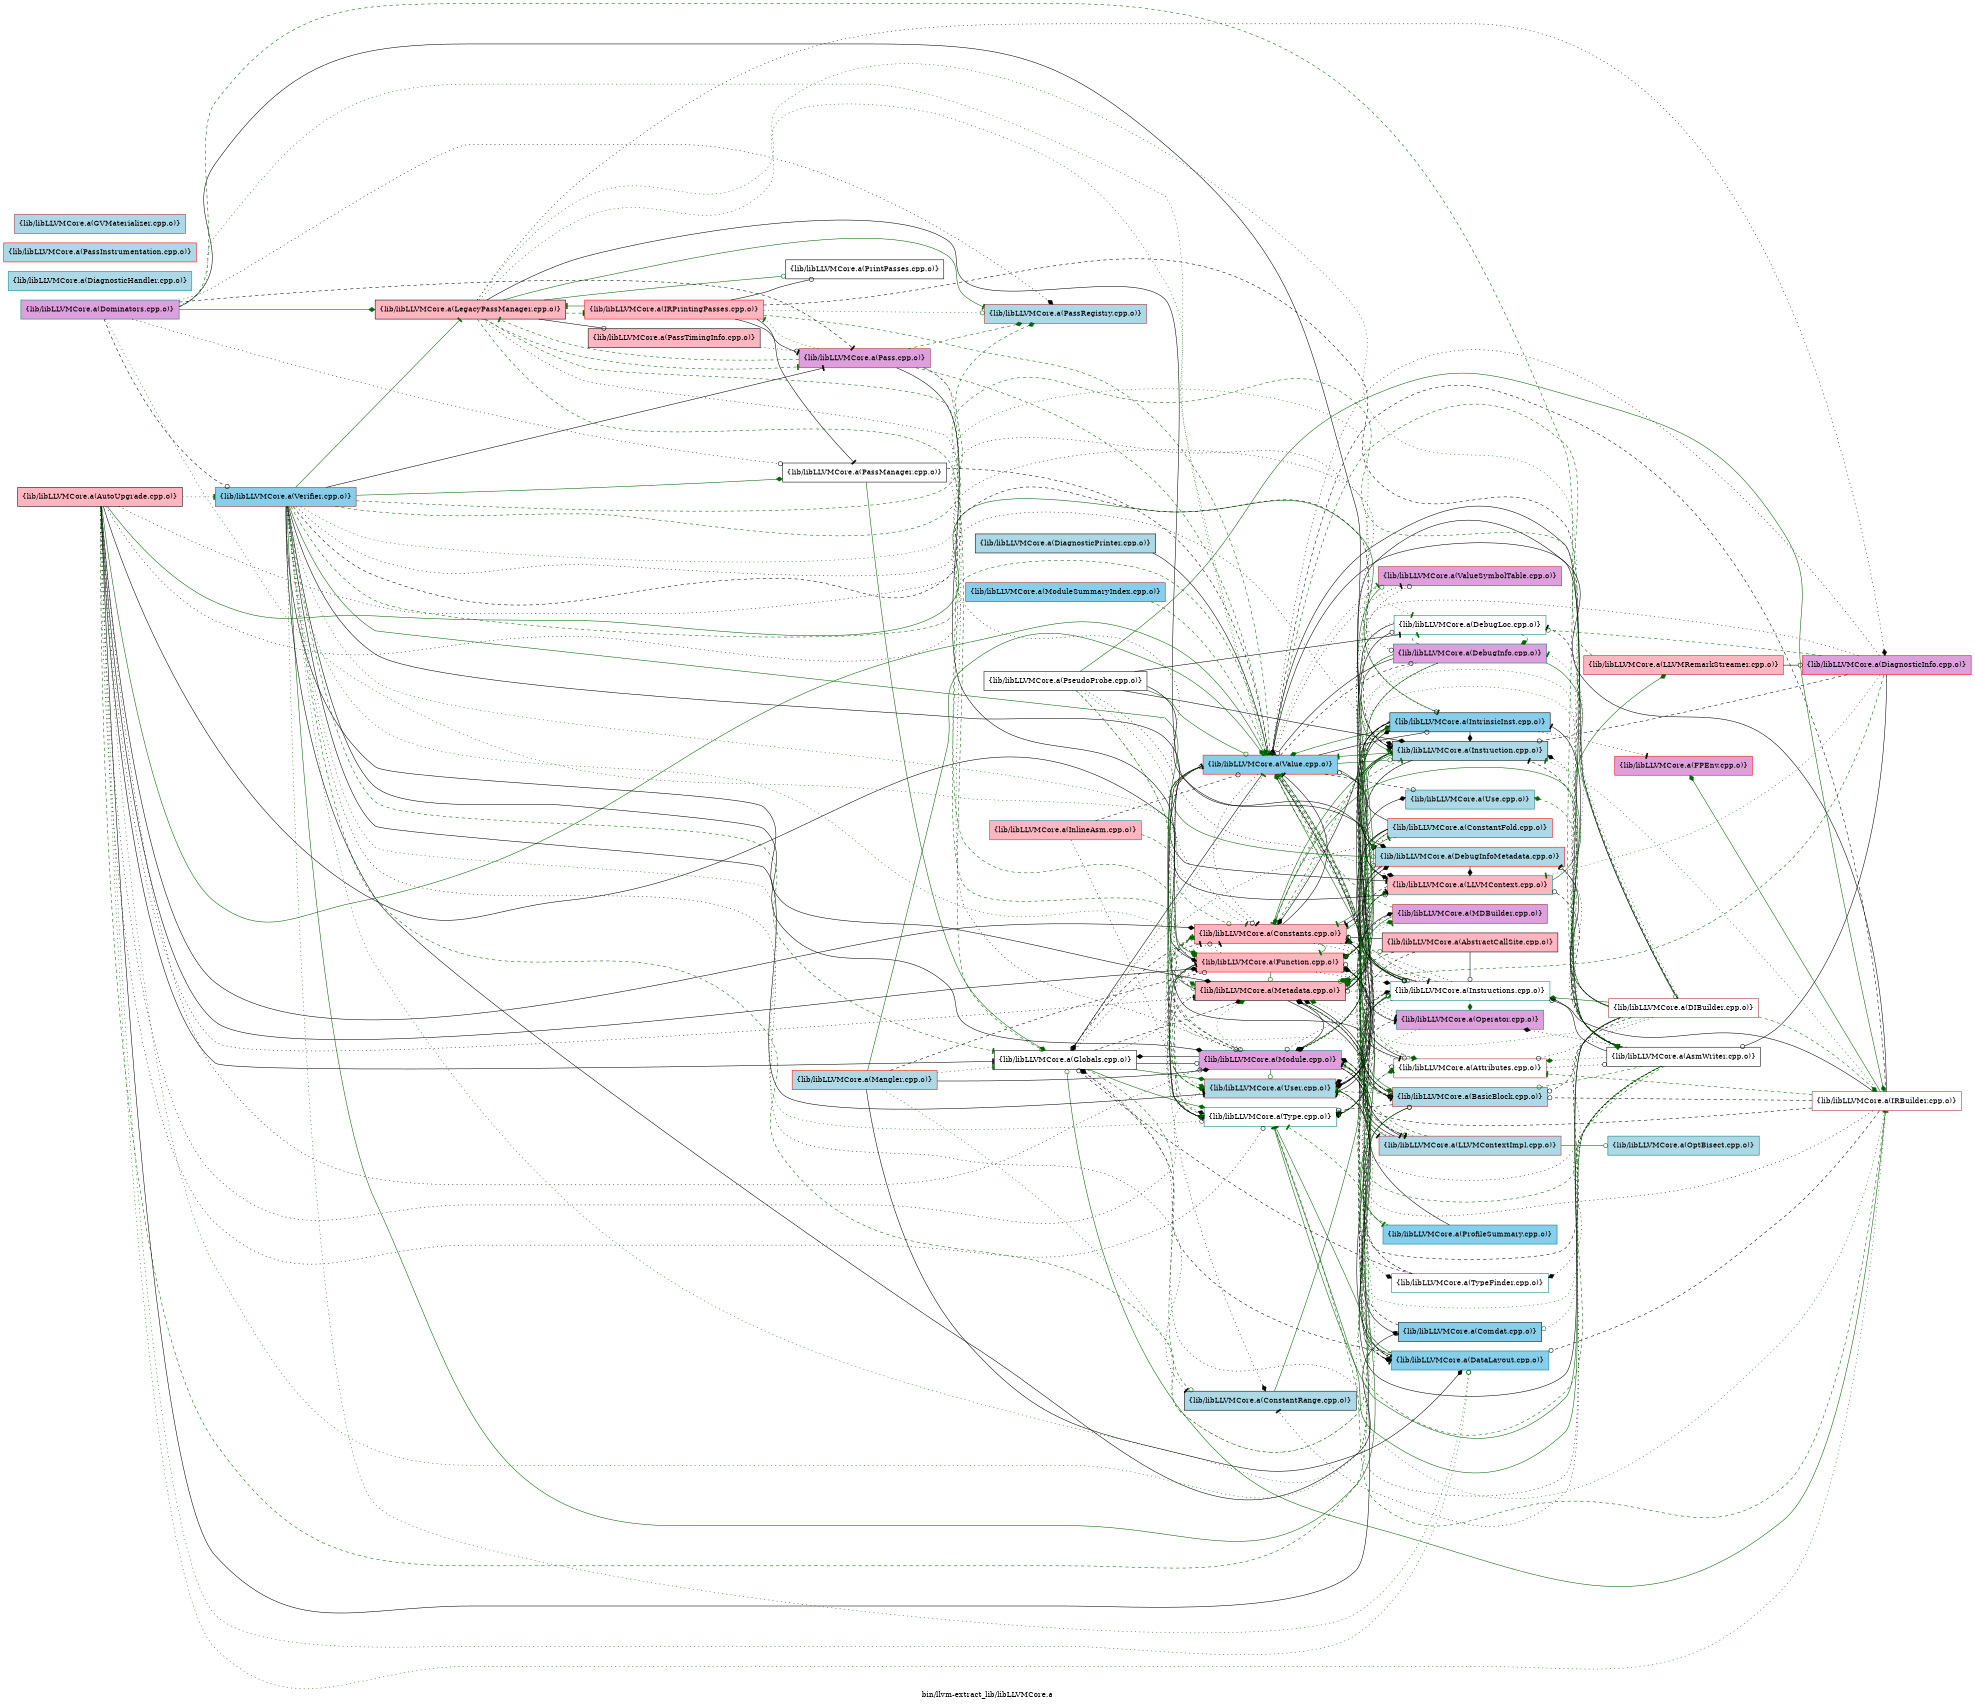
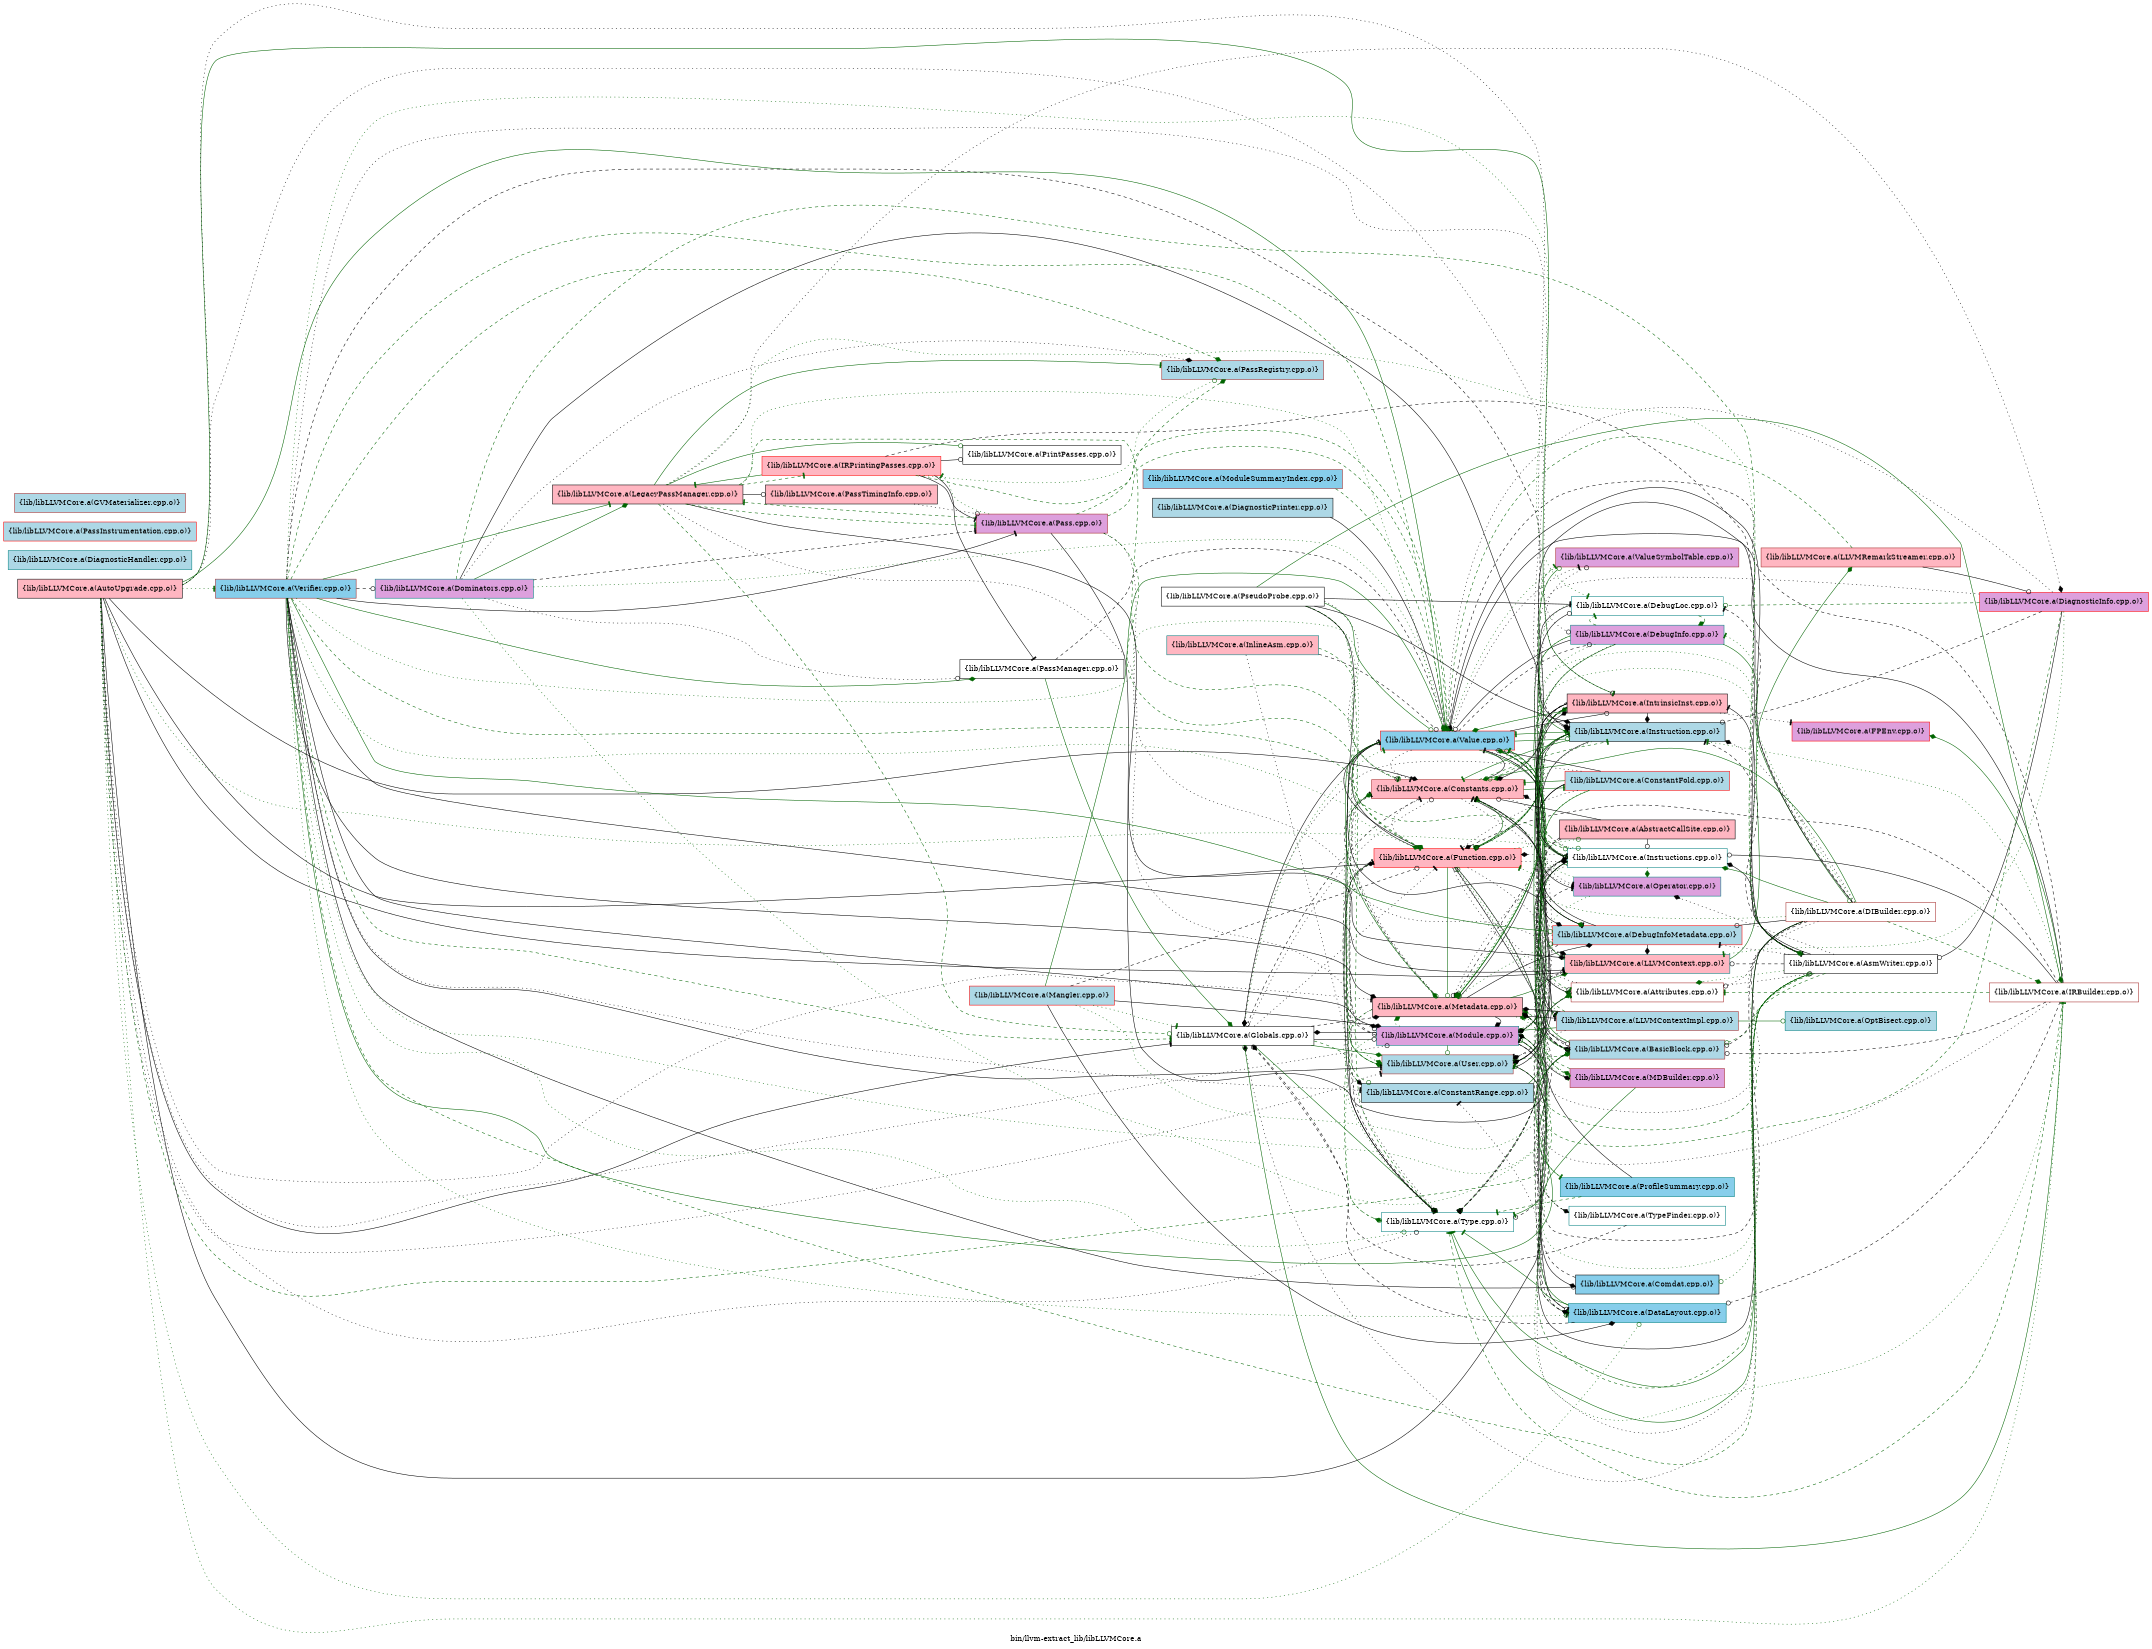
edge "{lib/libLLVMCore.a(Dominators.cpp.o)}" -> "{lib/libLLVMCore.a(Verifier.cpp.o)}": reversed
node "{lib/libLLVMCore.a(IntrinsicInst.cpp.o)}": fillcolor skyblue -> lightpink
node "{lib/libLLVMCore.a(Use.cpp.o)}": removed
edge "{lib/libLLVMCore.a(Module.cpp.o)}" -> "{lib/libLLVMCore.a(Constants.cpp.o)}": now "{lib/libLLVMCore.a(ConstantRange.cpp.o)}" -> "{lib/libLLVMCore.a(Constants.cpp.o)}"
edge "{lib/libLLVMCore.a(AsmWriter.cpp.o)}" -> "{lib/libLLVMCore.a(TypeFinder.cpp.o)}": removed
